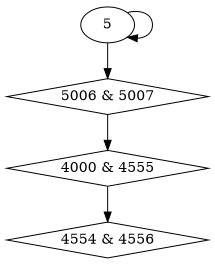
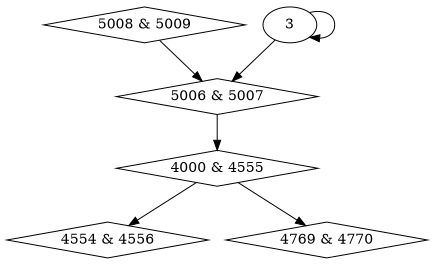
node "5": label "5" -> "3"
node "5008 & 5009": added
node "4769 & 4770": added
